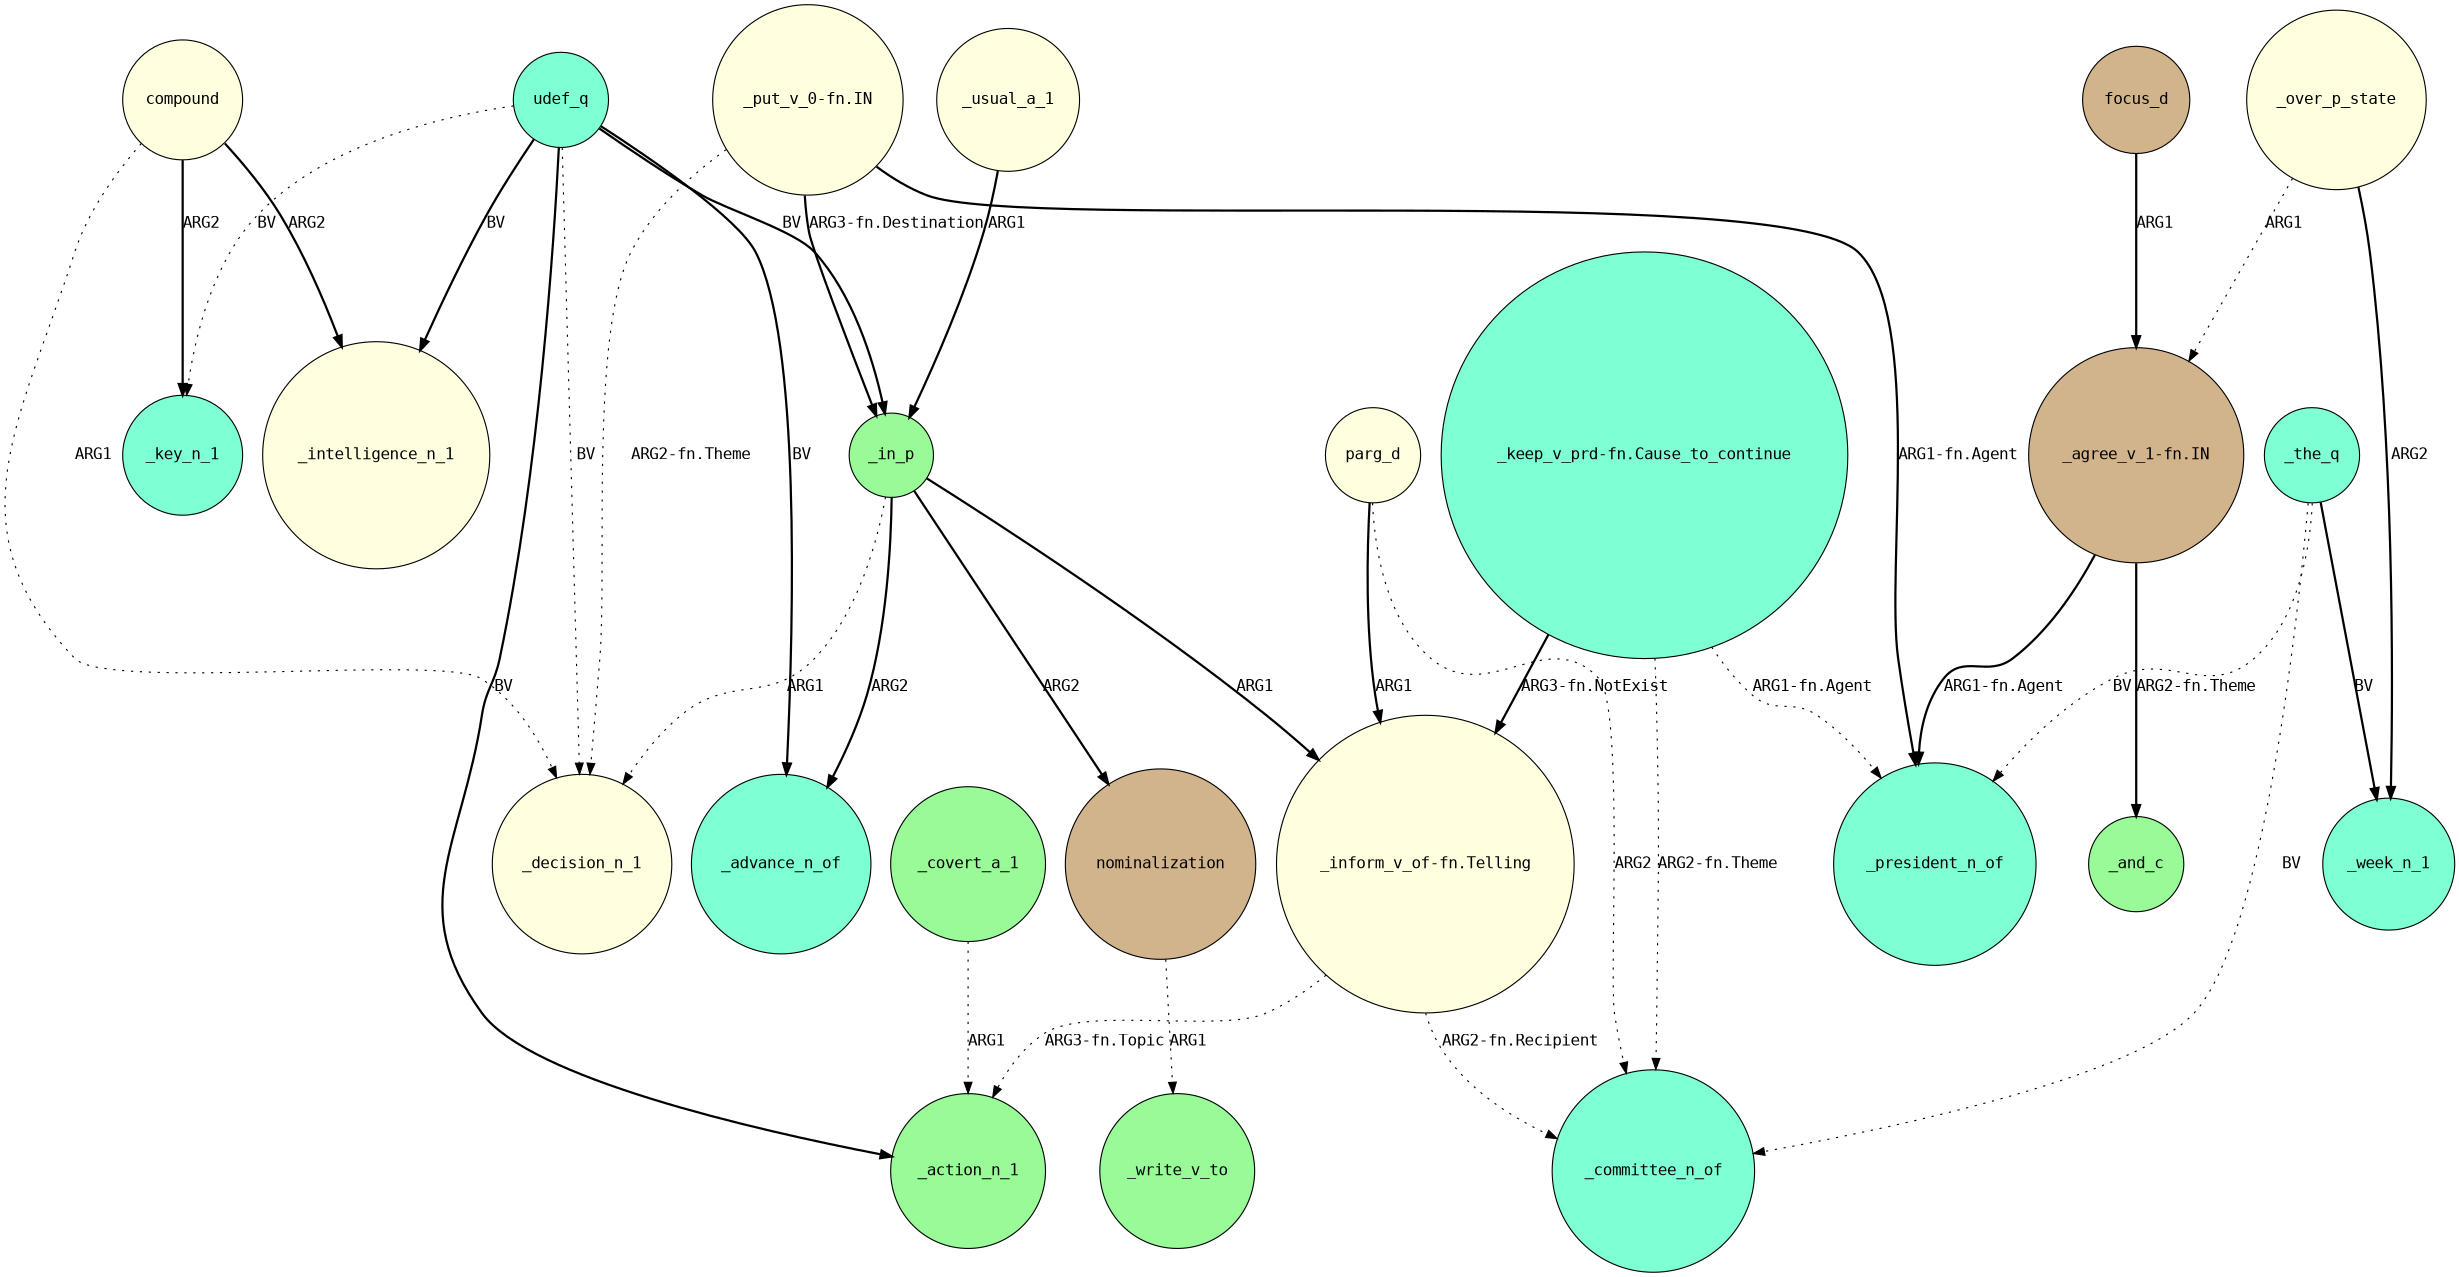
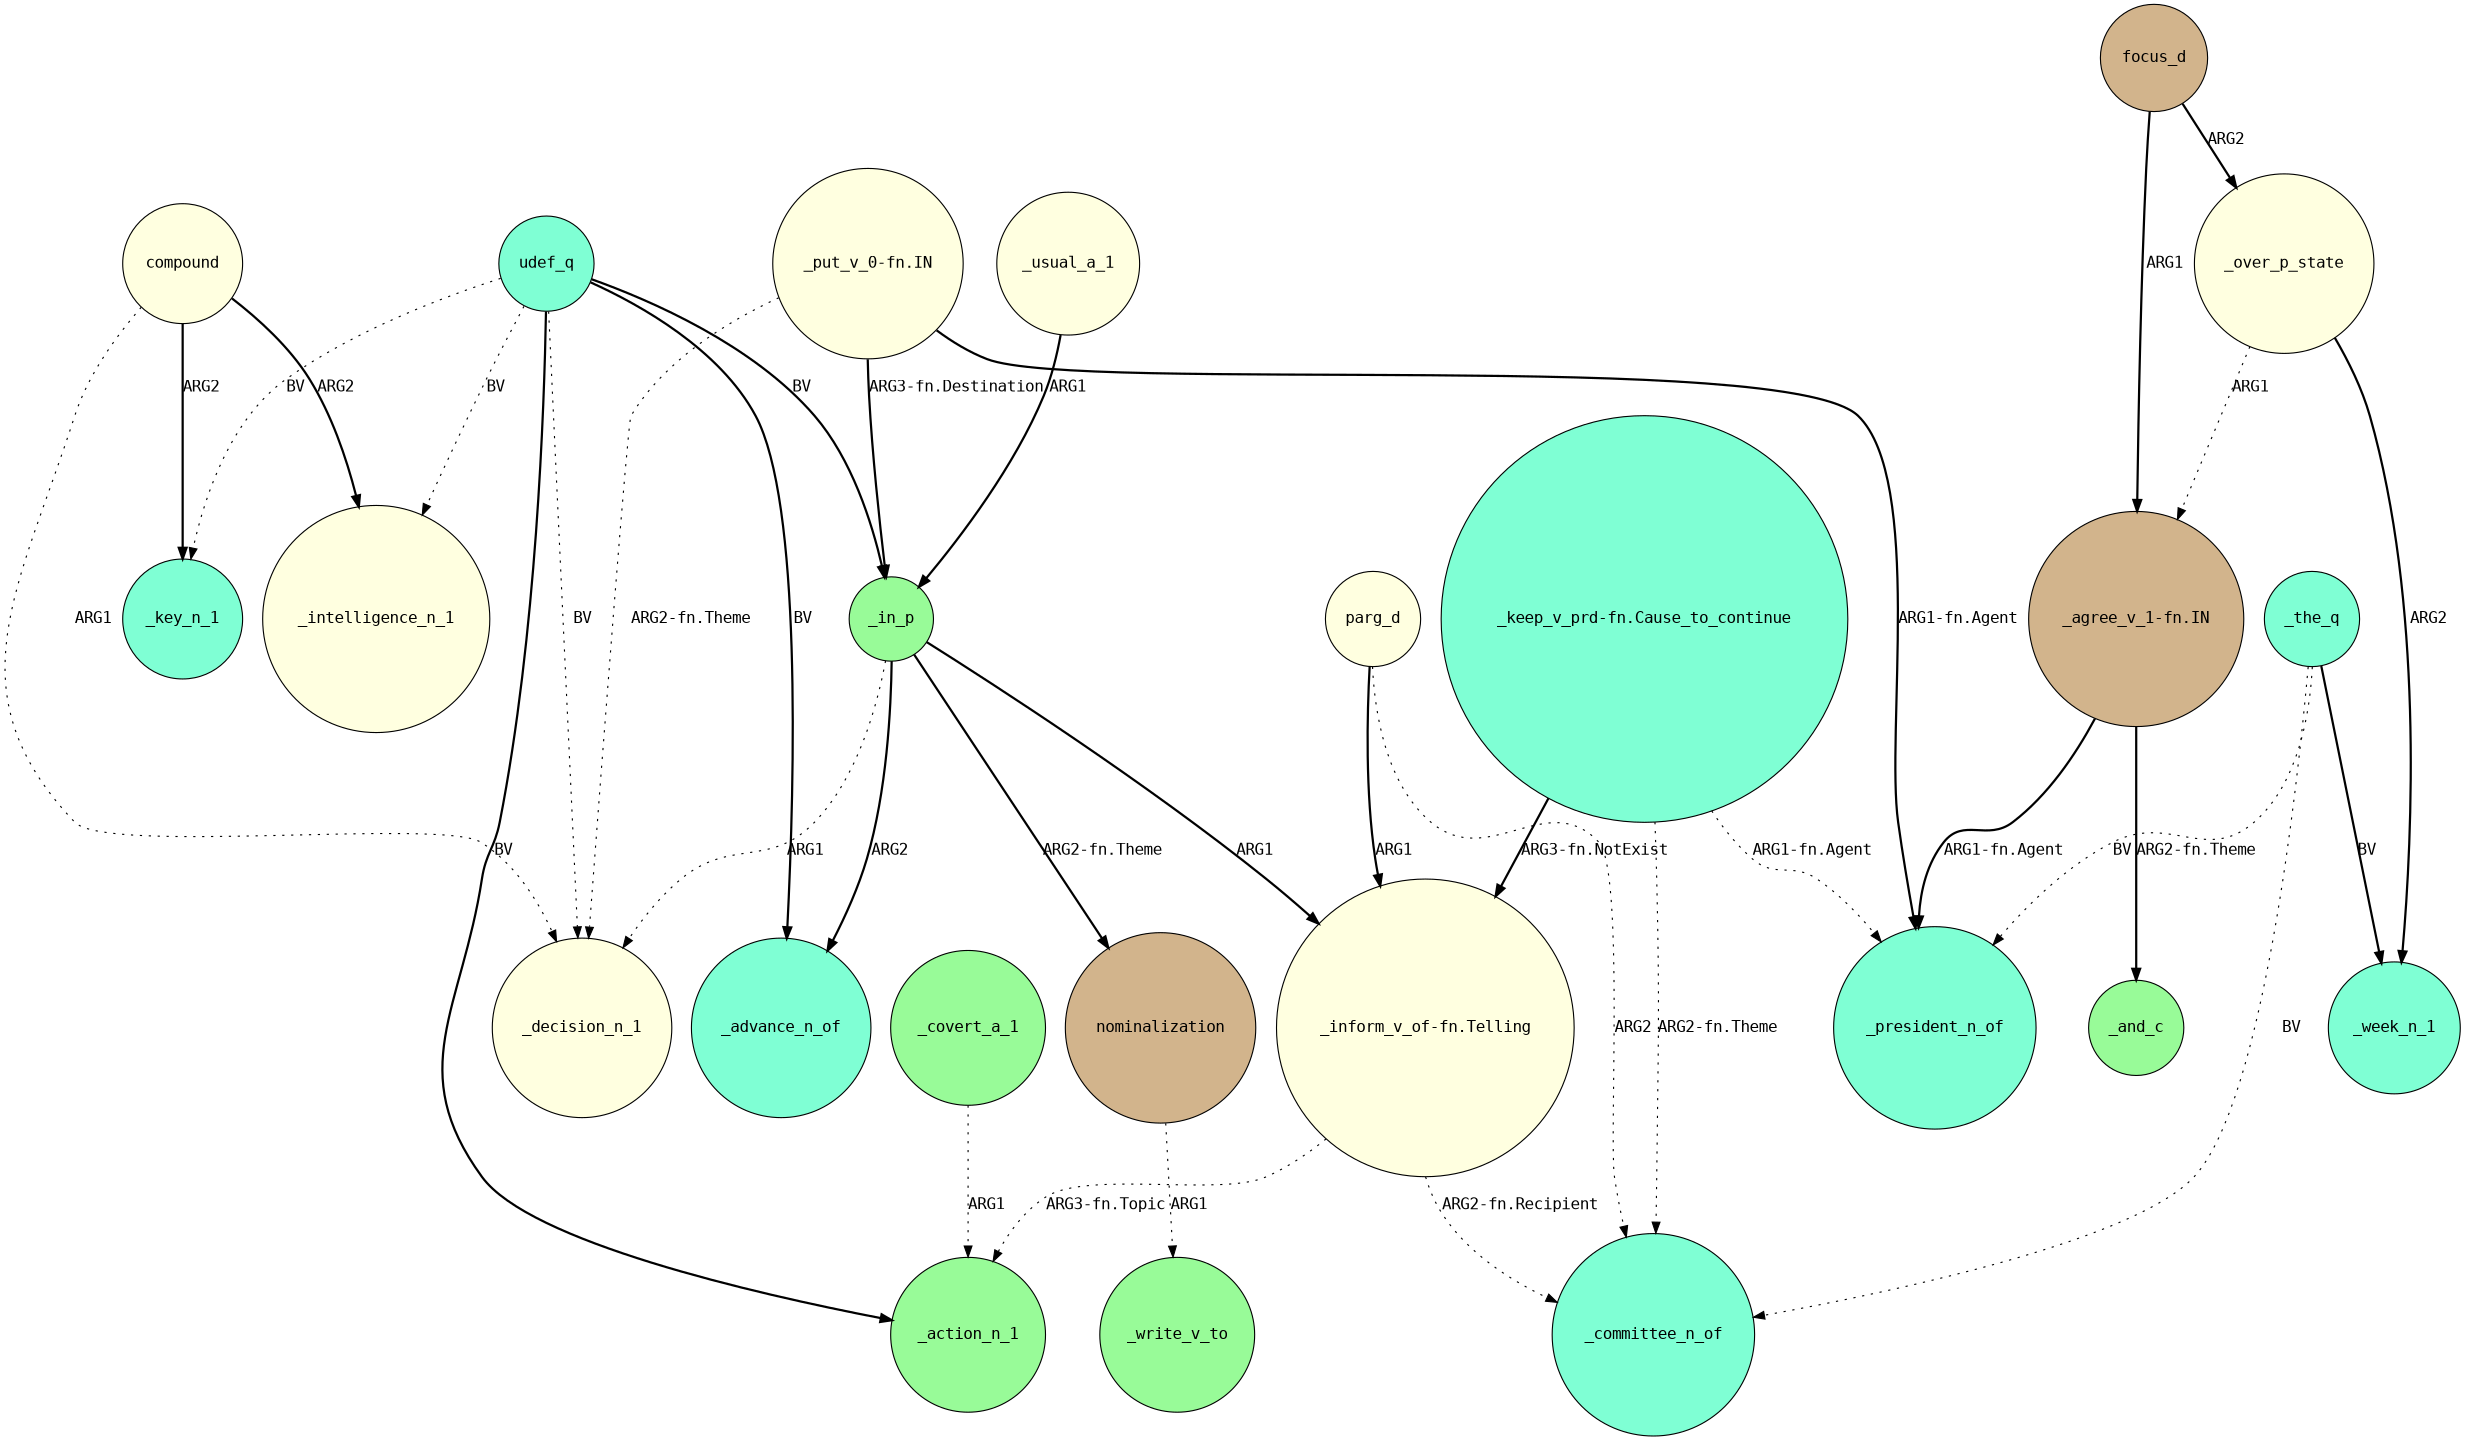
edge "focus_d" -> "_over_p_state": added, label "ARG2"
edge "udef_q" -> "_intelligence_n_1": style bold -> dotted
edge "_in_p" -> "nominalization": label "ARG2" -> "ARG2-fn.Theme"
